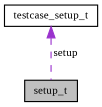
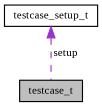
node "setup_t": label "setup_t" -> "testcase_t"
